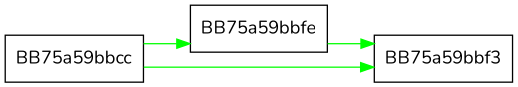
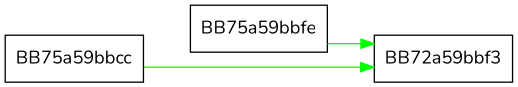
edge "BB75a59bbcc" -> "BB75a59bbfe": removed
node "BB75a59bbf3": label "BB75a59bbf3" -> "BB72a59bbf3"
